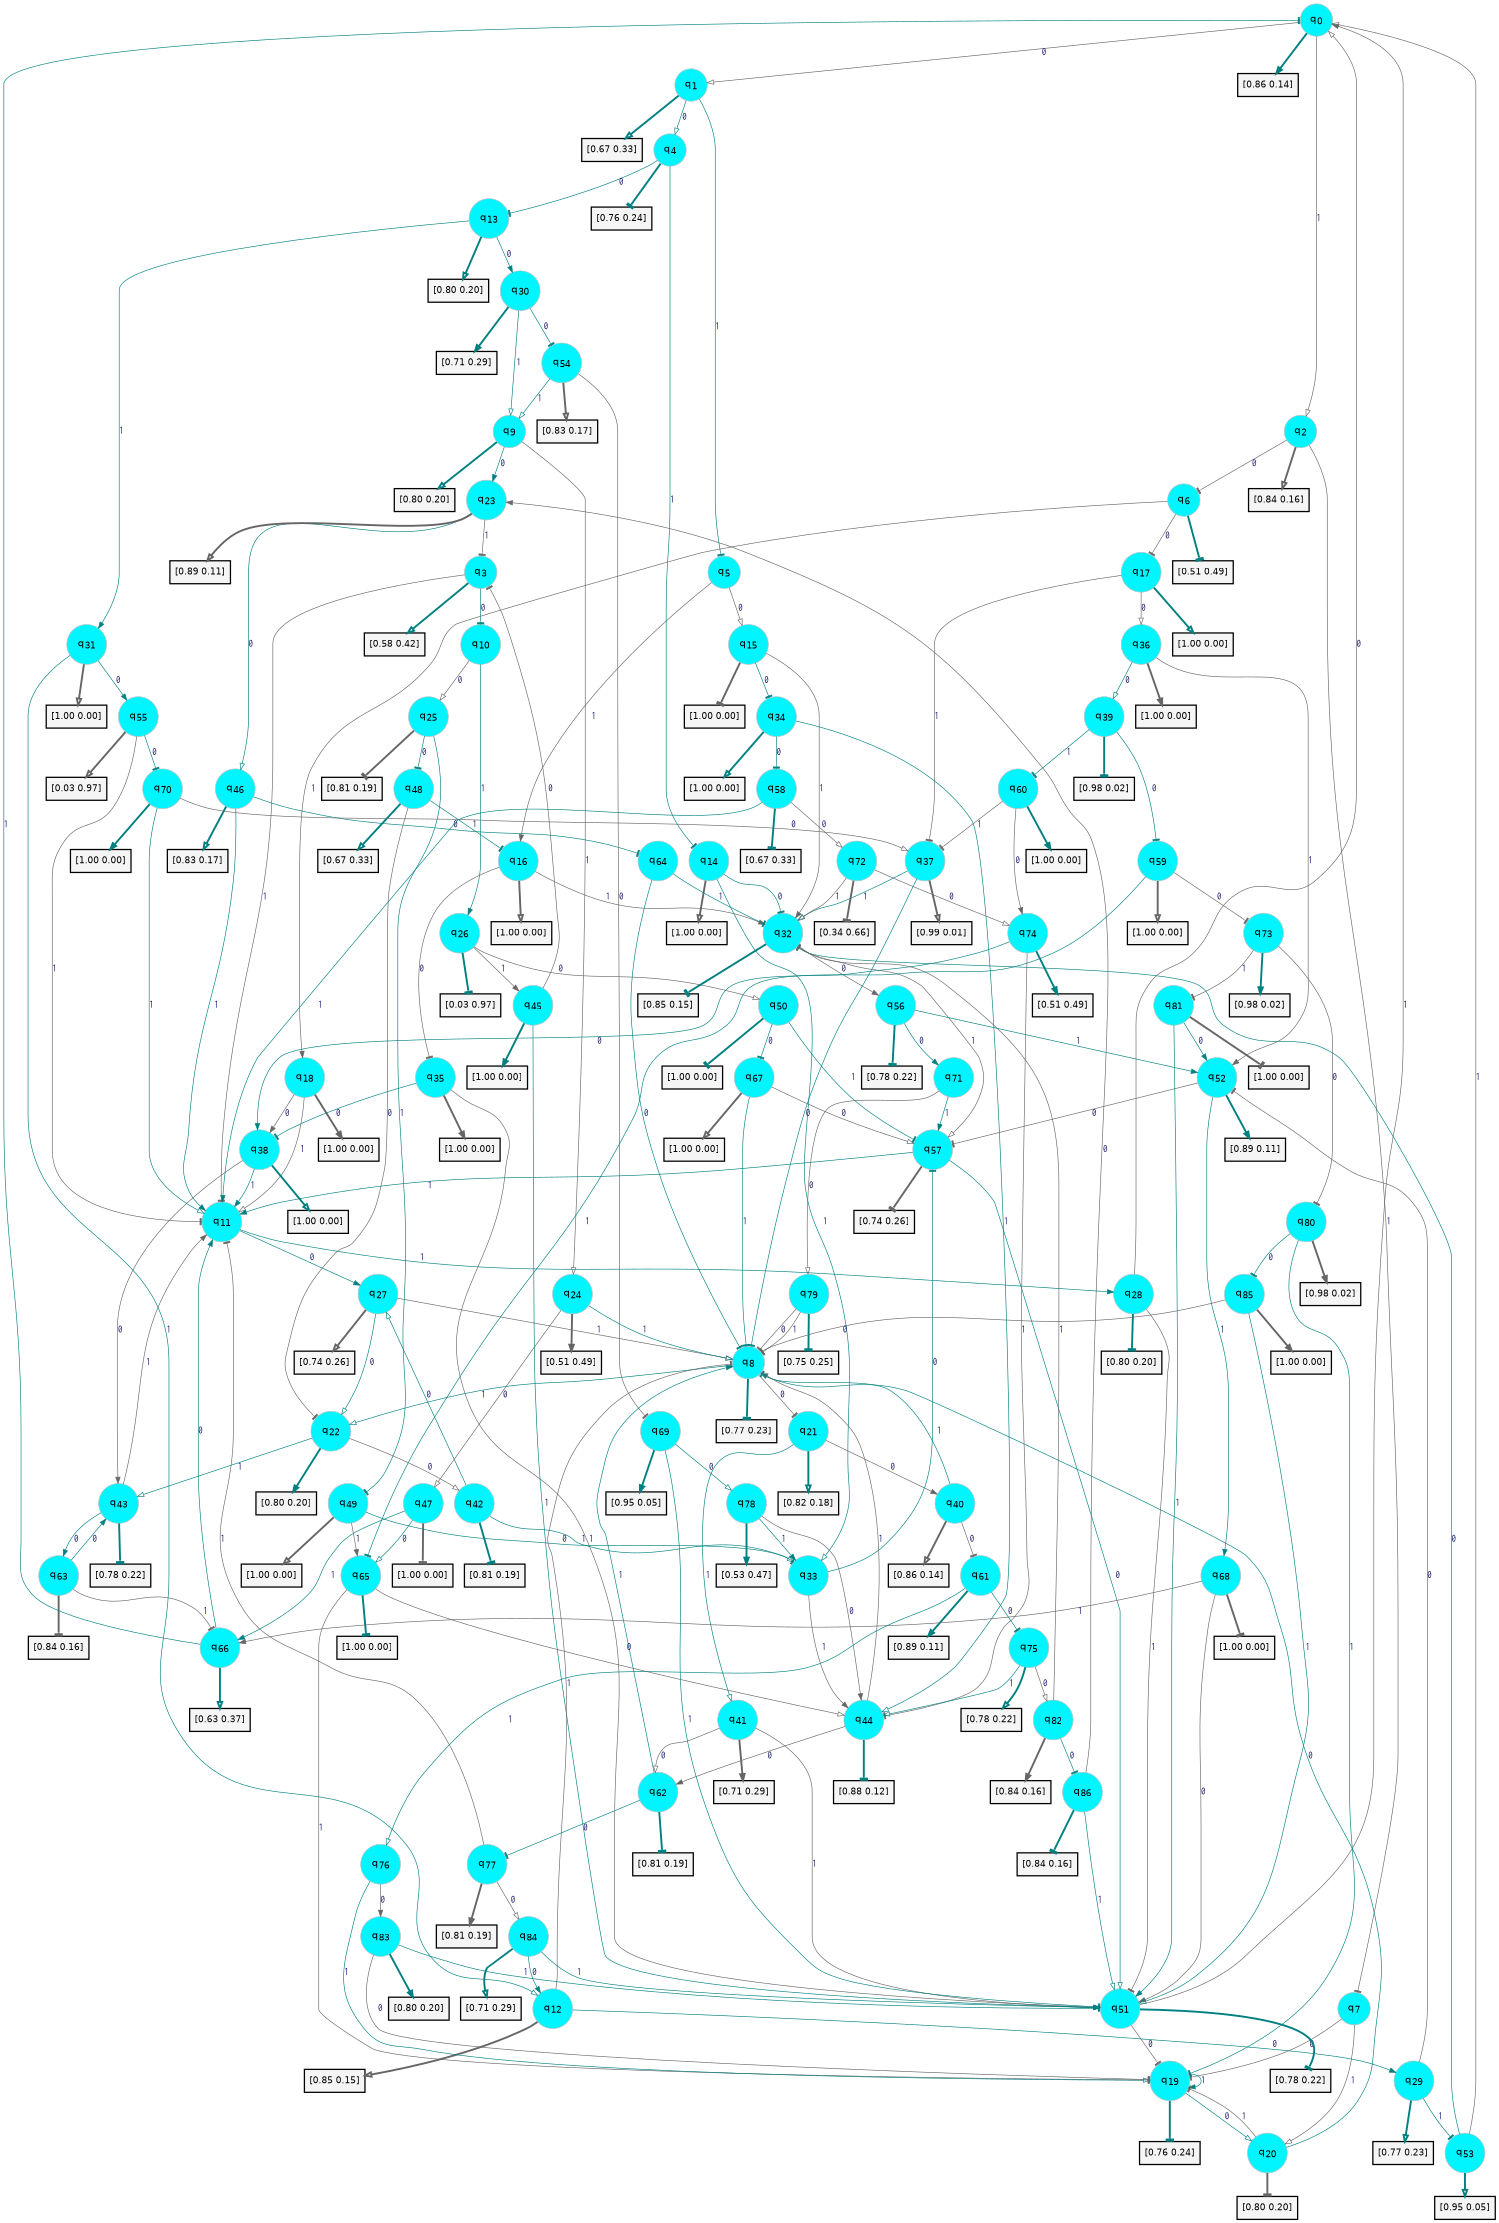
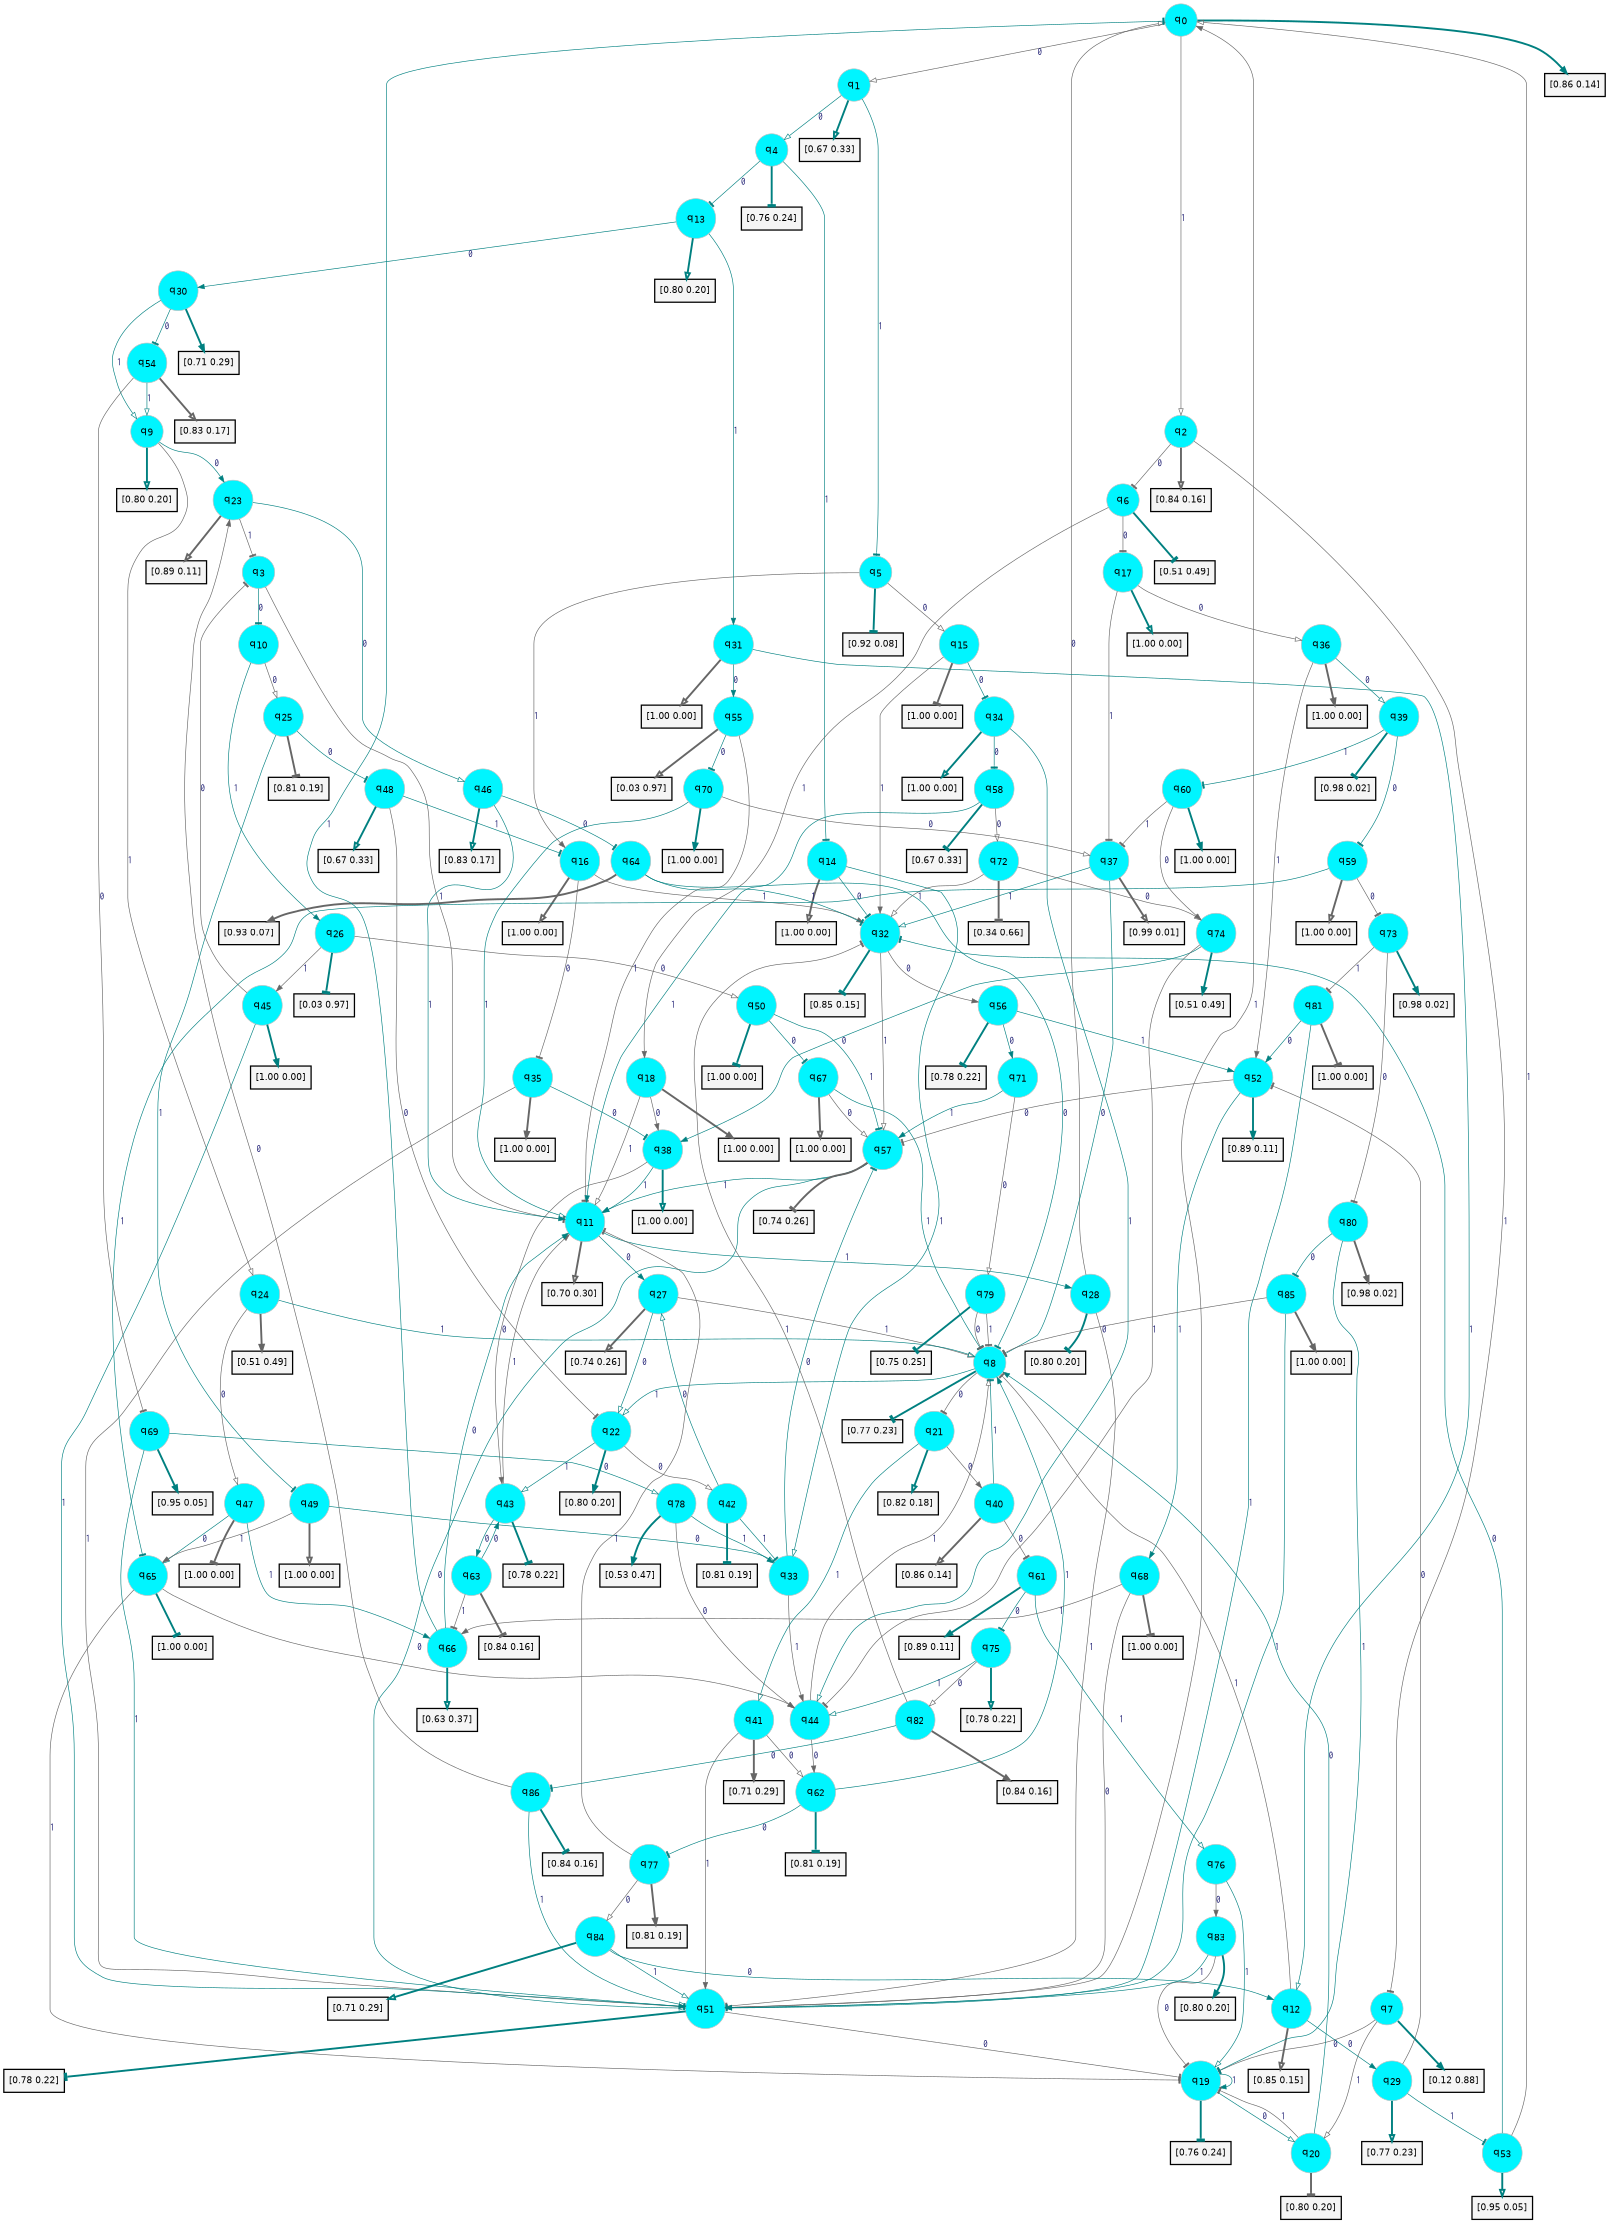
node "[0.58 0.42]": removed
node "[0.92 0.08]": added
node "[0.93 0.07]": added
node "[0.70 0.30]": added
node "[0.88 0.12]": removed
node "[0.12 0.88]": added
